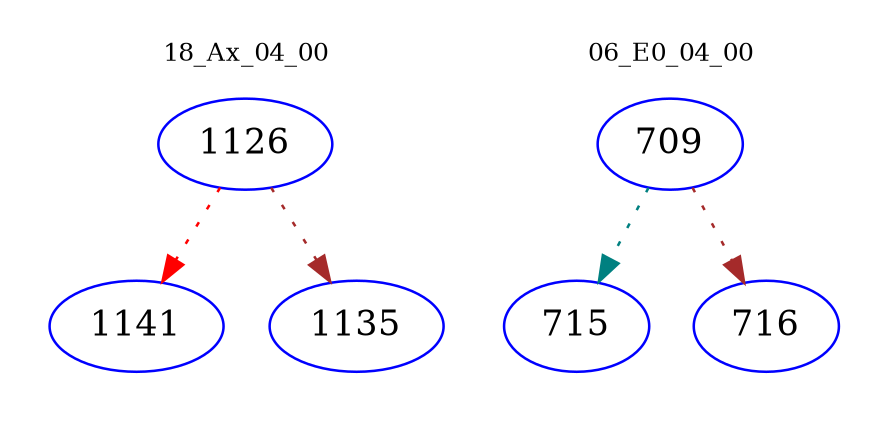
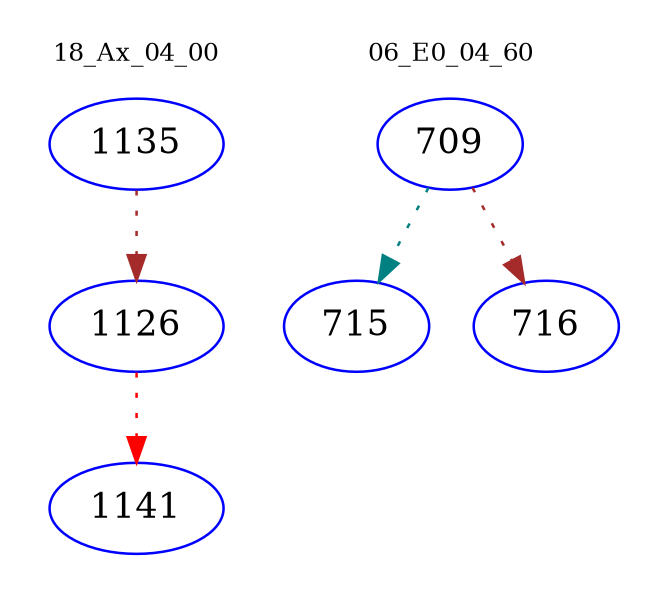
cluster "06_E0_04_00": label "06_E0_04_00" -> "06_E0_04_60"
edge "1126" -> "1135": reversed
